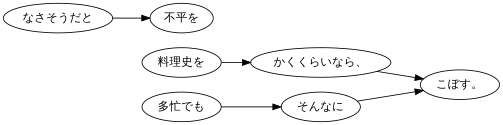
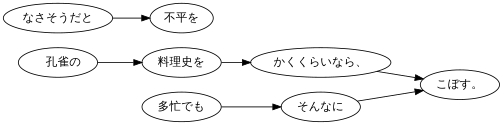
node "孔雀の": added
